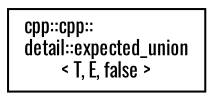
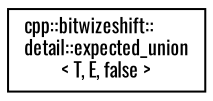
node "cpp::cpp:: detail::expected_union < T, E, false >": label "cpp::cpp:: detail::expected_union < T, E, false >" -> "cpp::bitwizeshift:: detail::expected_union < T, E, false >"
